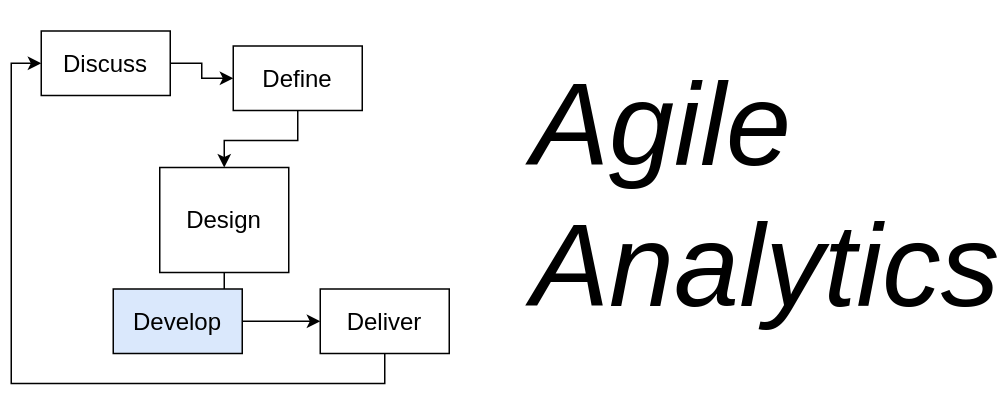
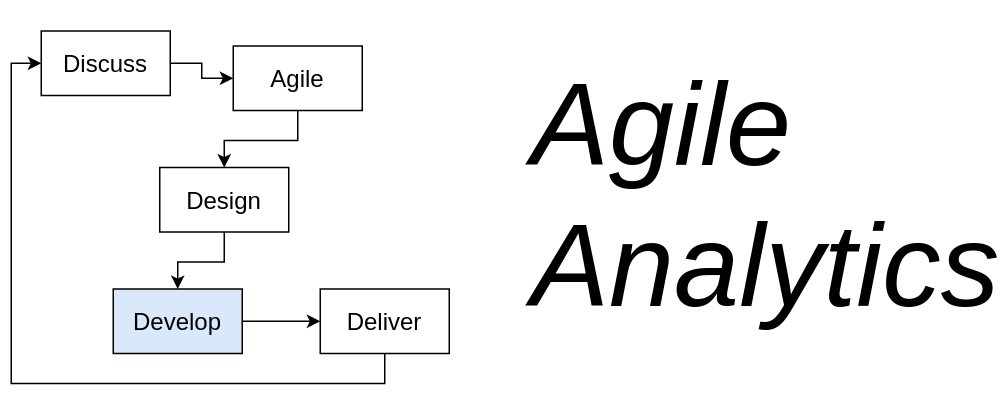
node "Define": label "Define" -> "Agile"
node "Design": size 129x105 -> 129x65
